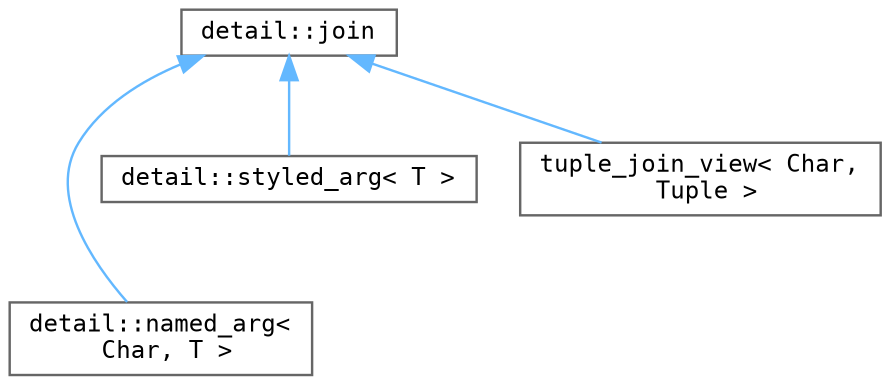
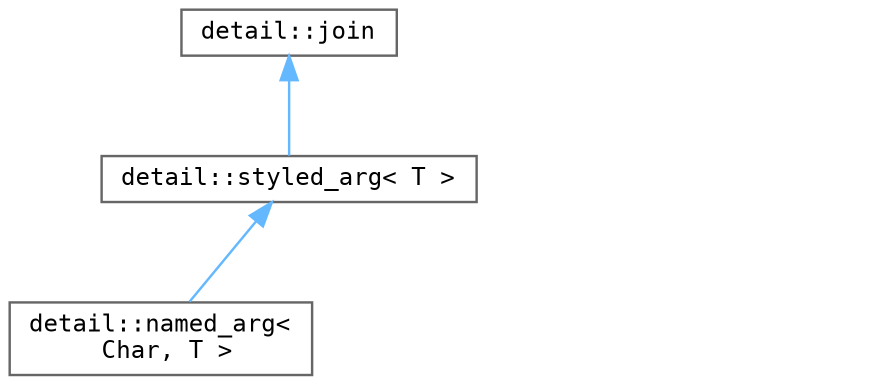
edge "detail::named_arg< Char, T >" -> "detail::join": now "detail::named_arg< Char, T >" -> "detail::styled_arg< T >"
node "tuple_join_view< Char, Tuple >": removed
